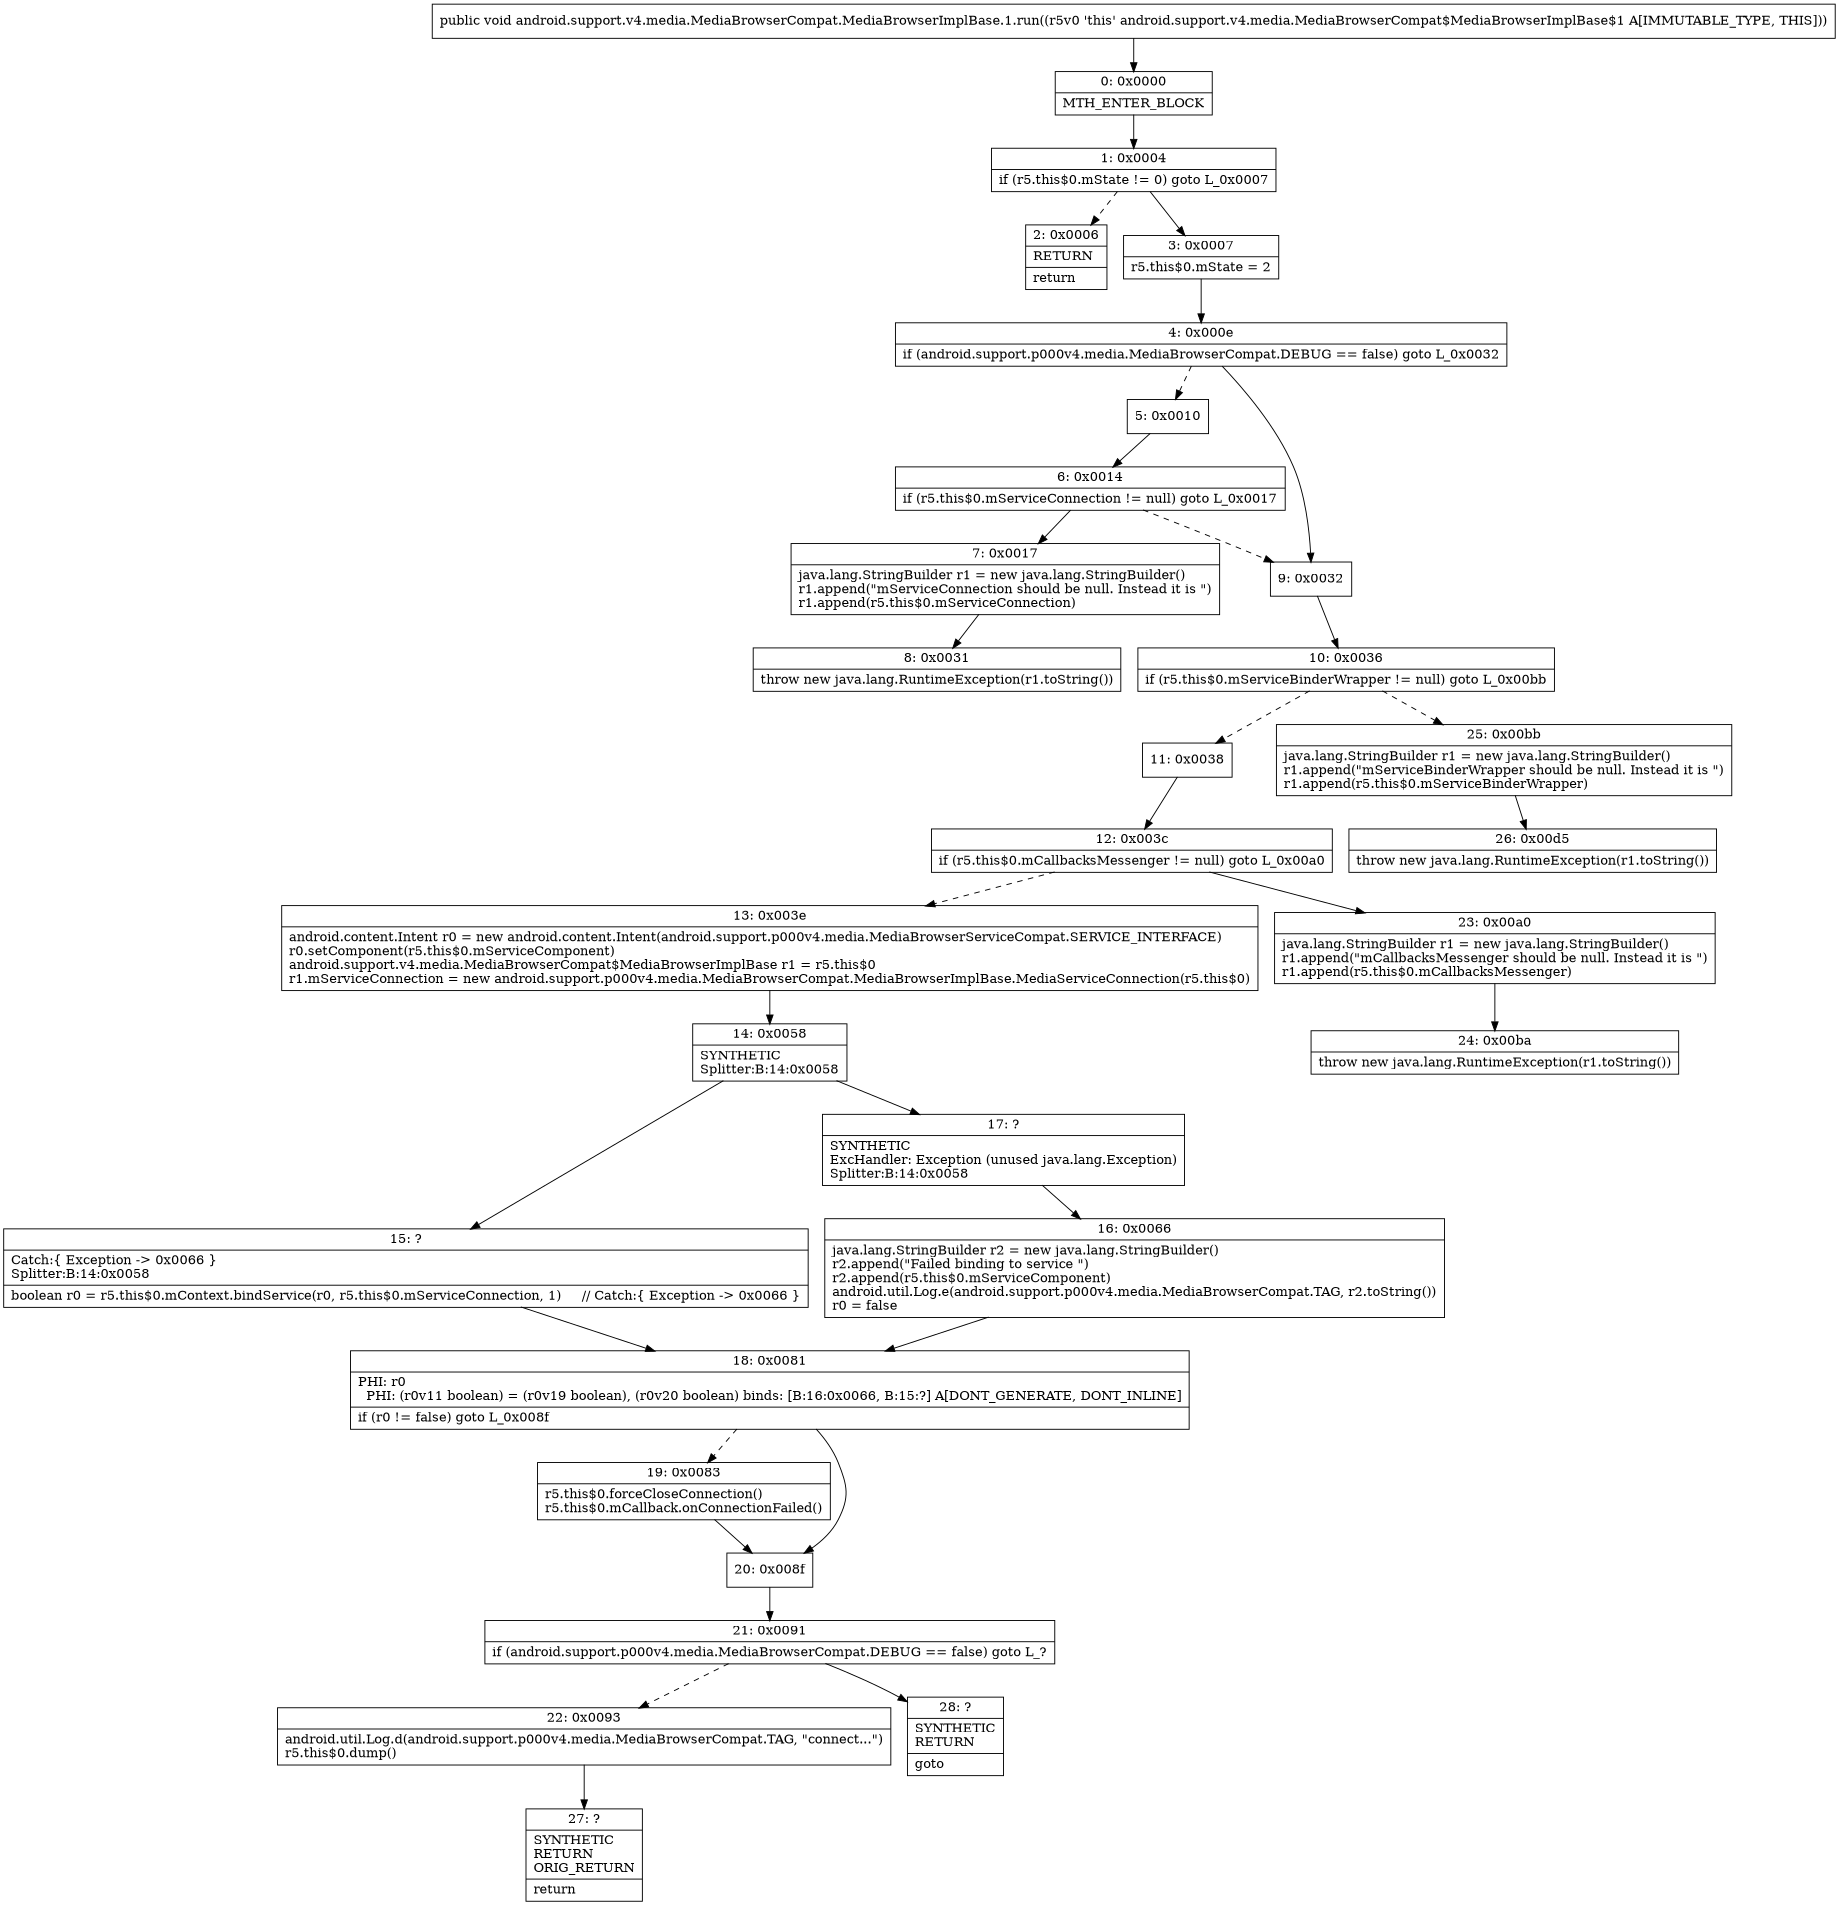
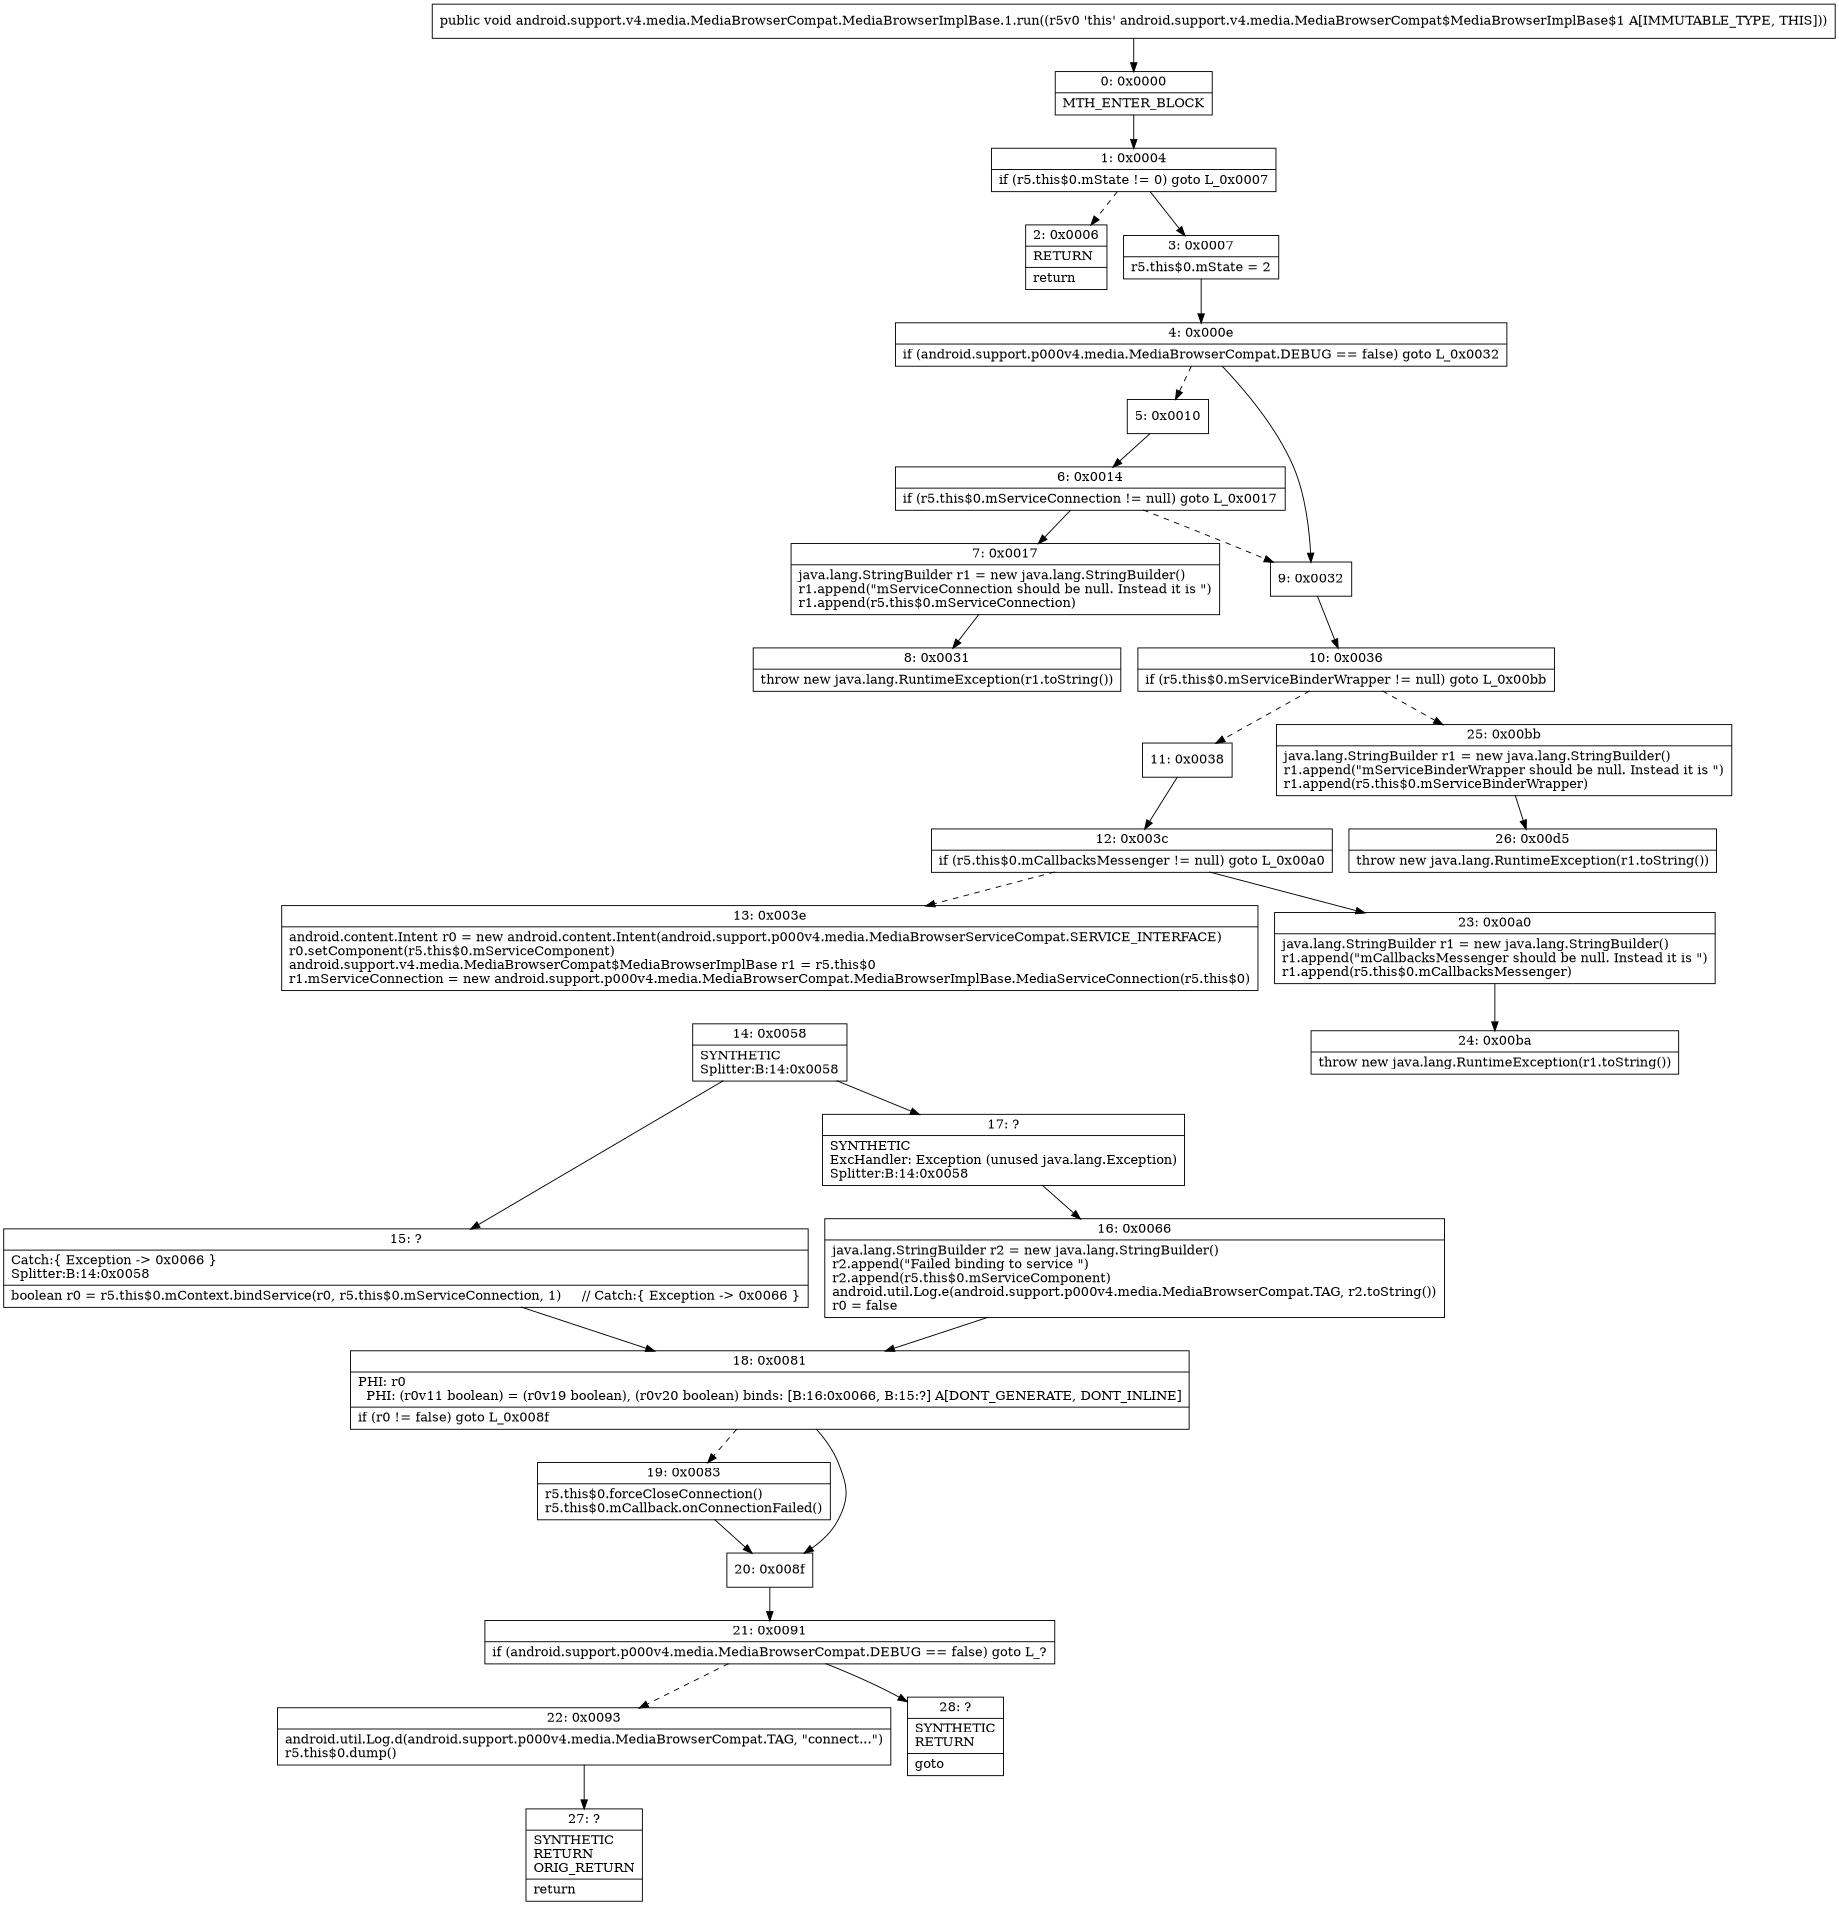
edge "13: 0x003e" -> "14: 0x0058": removed
